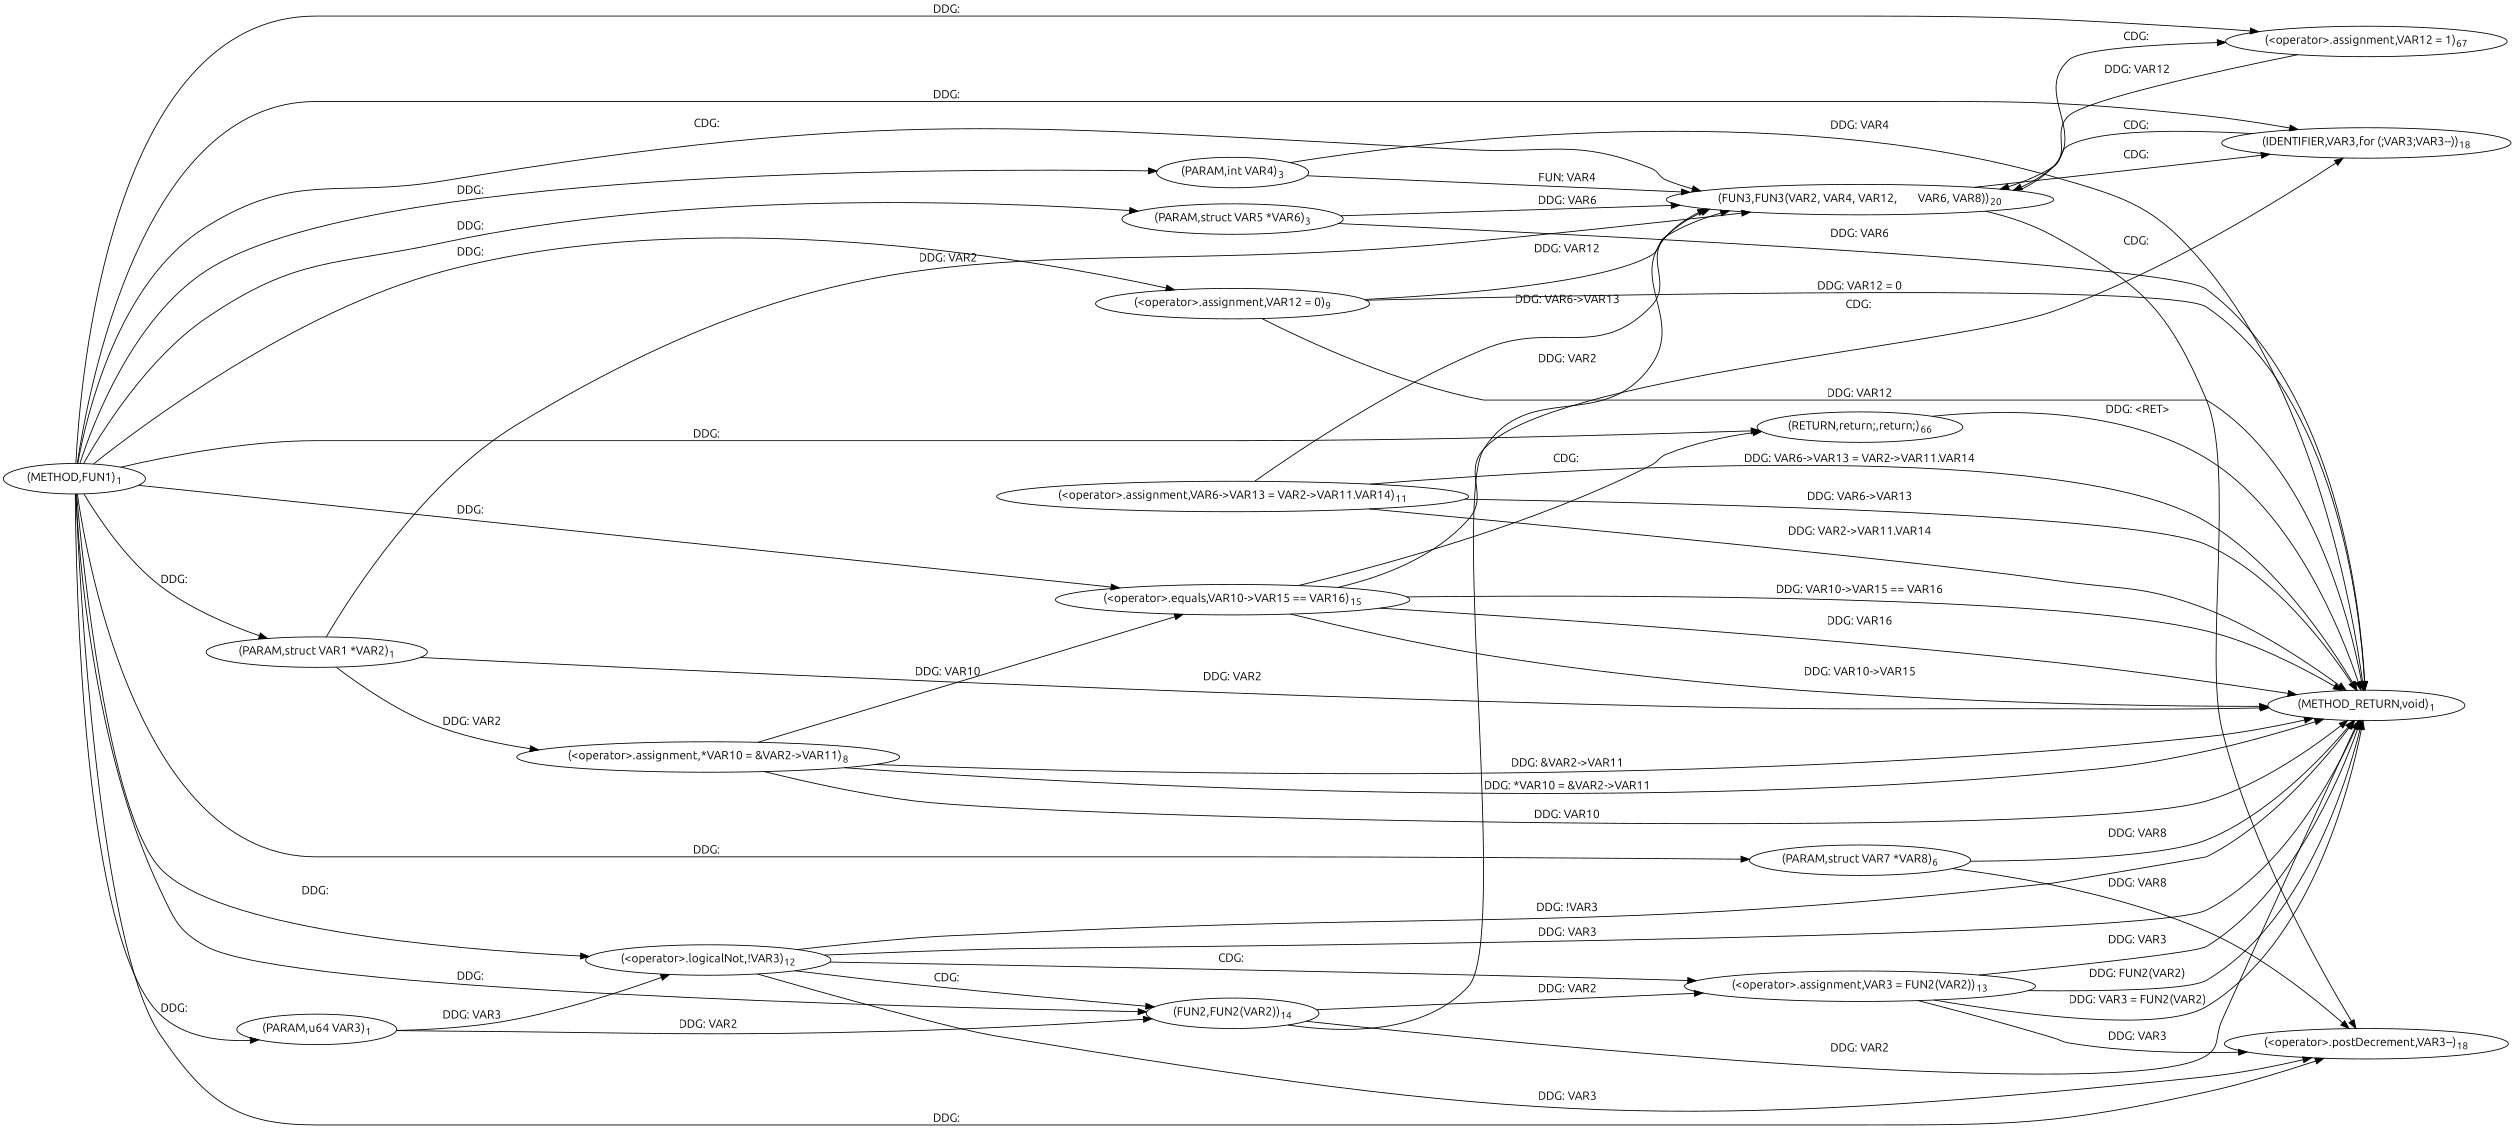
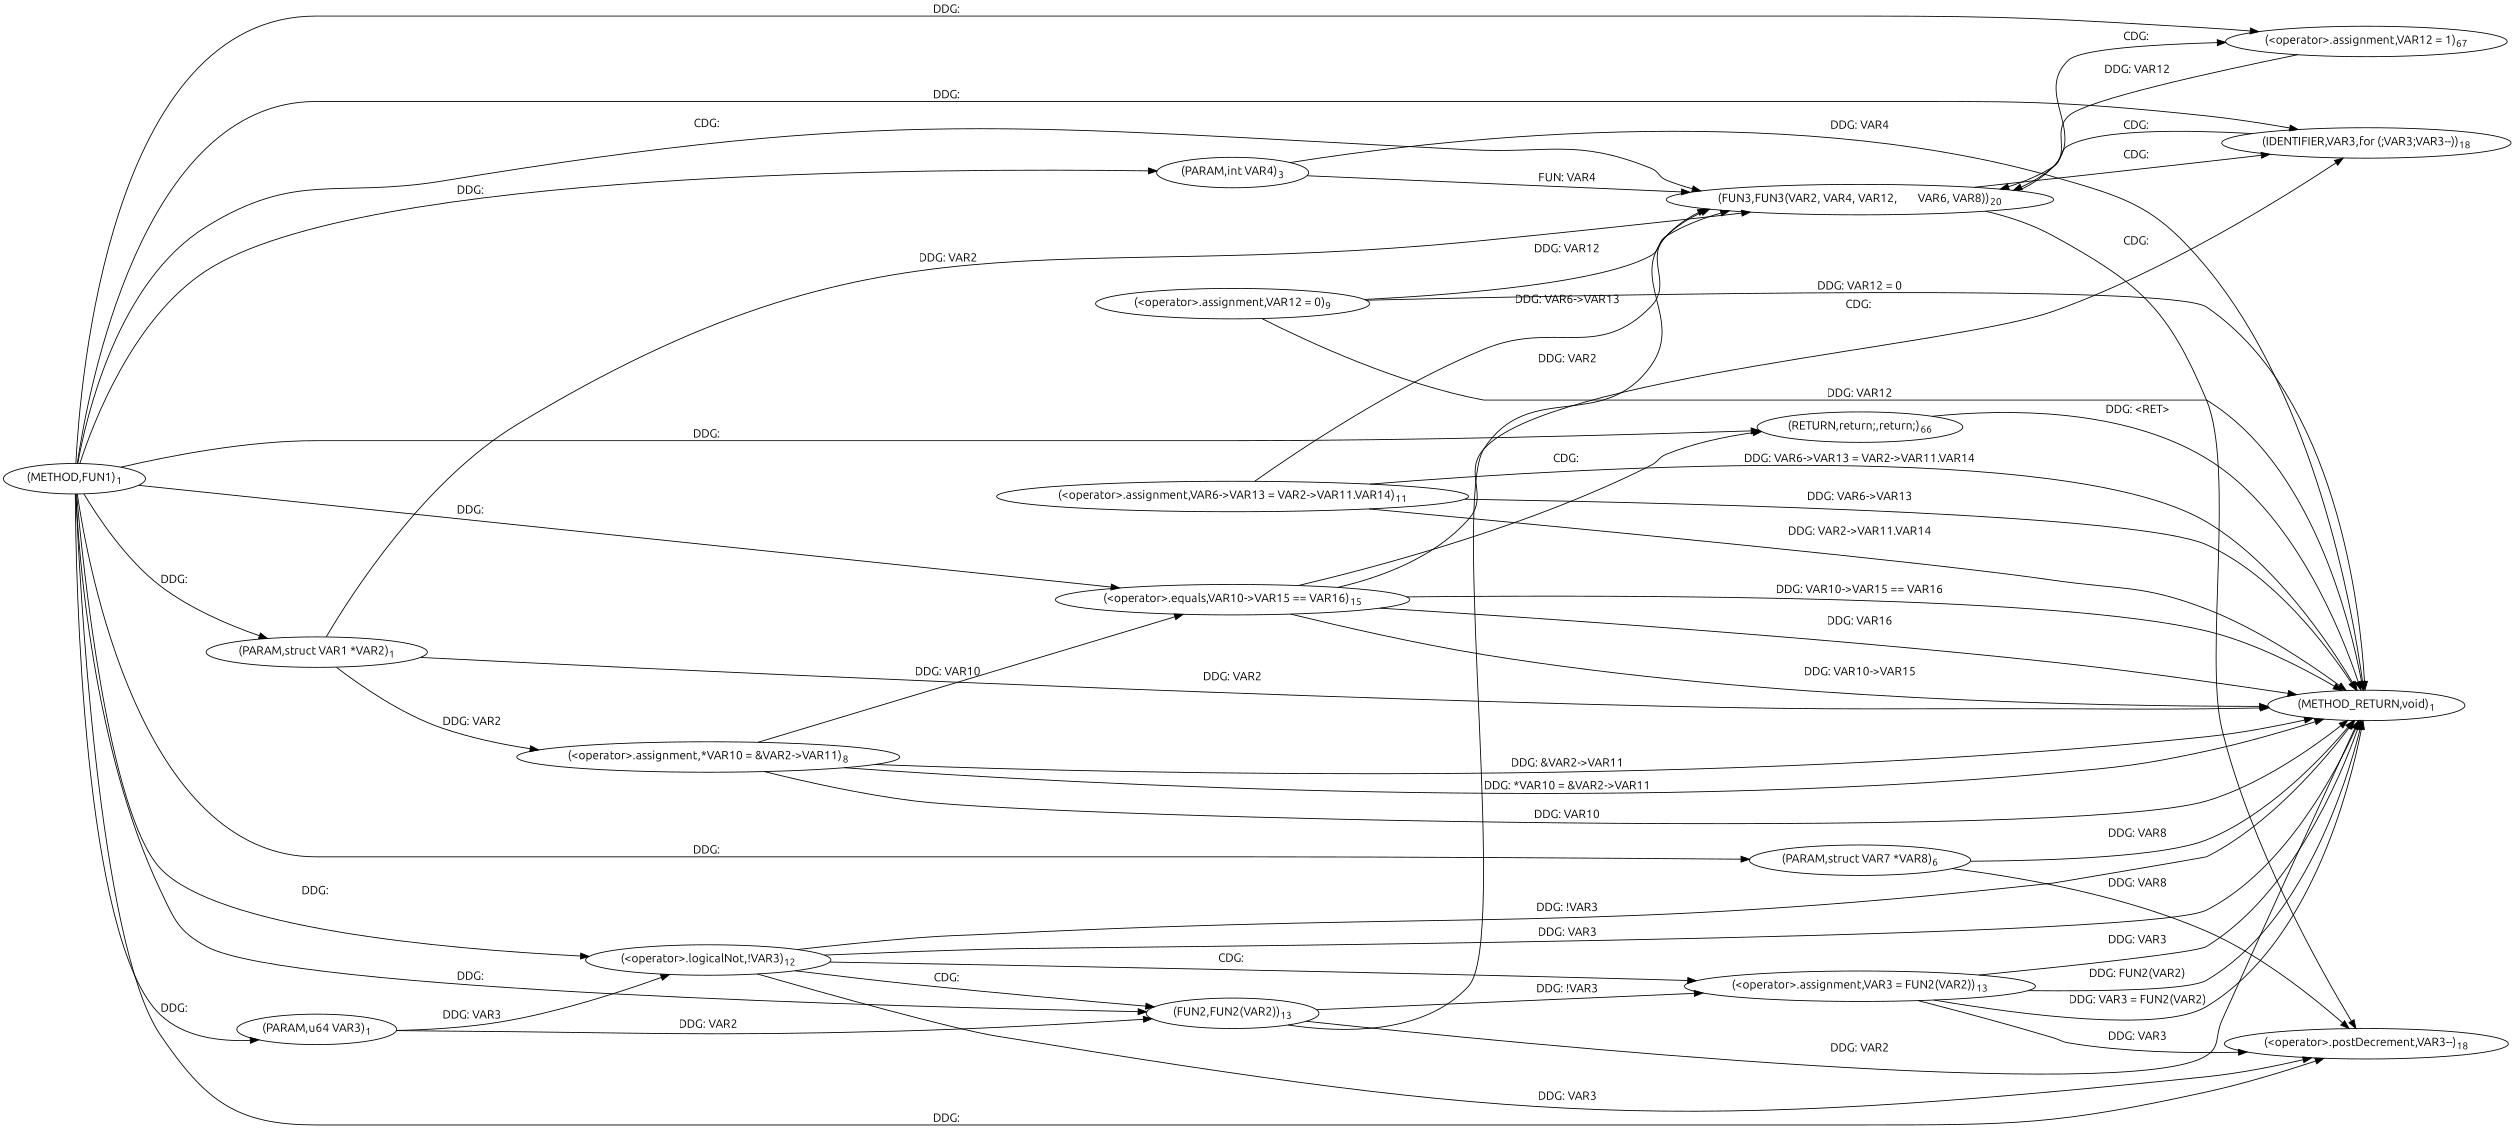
node "(PARAM,struct VAR5 *VAR6)": removed
edge "(METHOD,FUN1)" -> "(<operator>.assignment,VAR12 = 0)": removed, label "DDG:"
edge "(FUN2,FUN2(VAR2))" -> "(<operator>.assignment,VAR3 = FUN2(VAR2))": label "DDG: VAR2" -> "DDG: !VAR3"
node "(FUN2,FUN2(VAR2))": text "14" -> "13"
